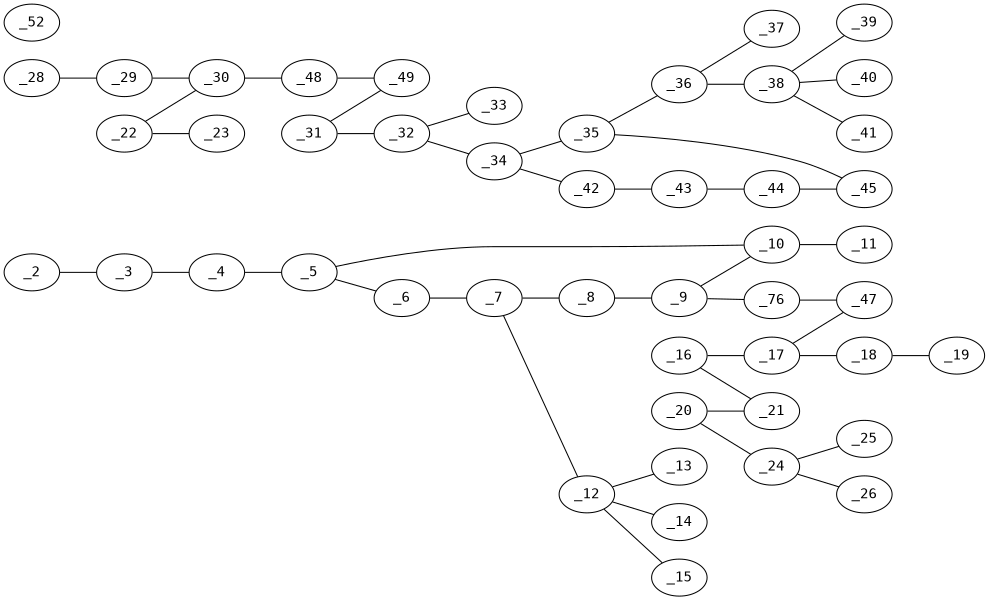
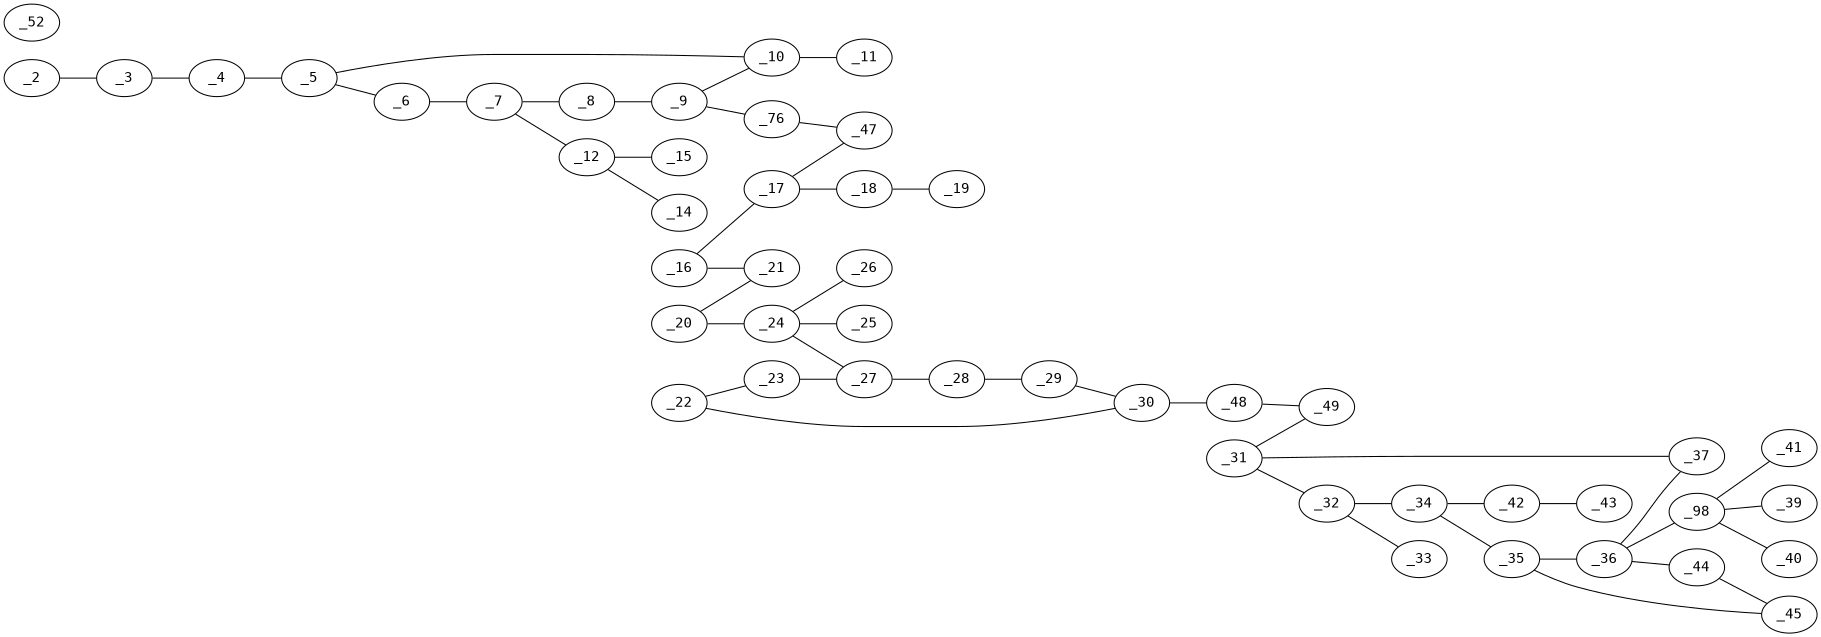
node "_38": label "_38" -> "_98"
edge "_43" -- "_44": now "_36" -- "_44"
node "_27": added
edge "_37" -- "_31": added
node "_13": removed
